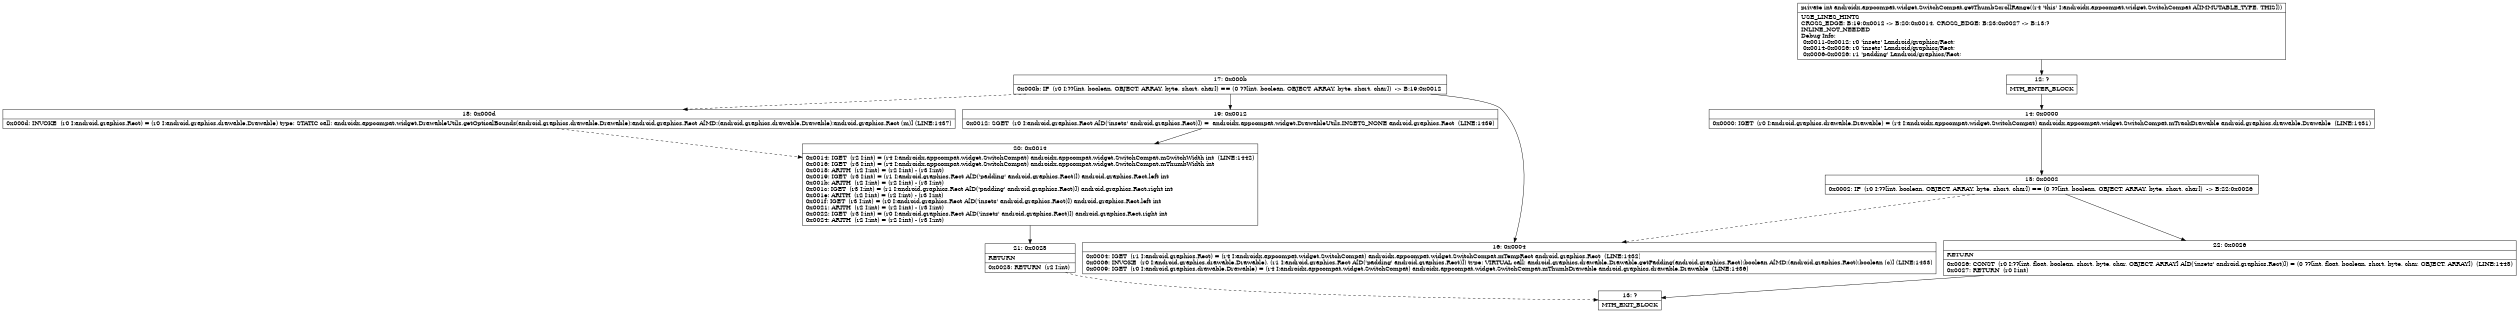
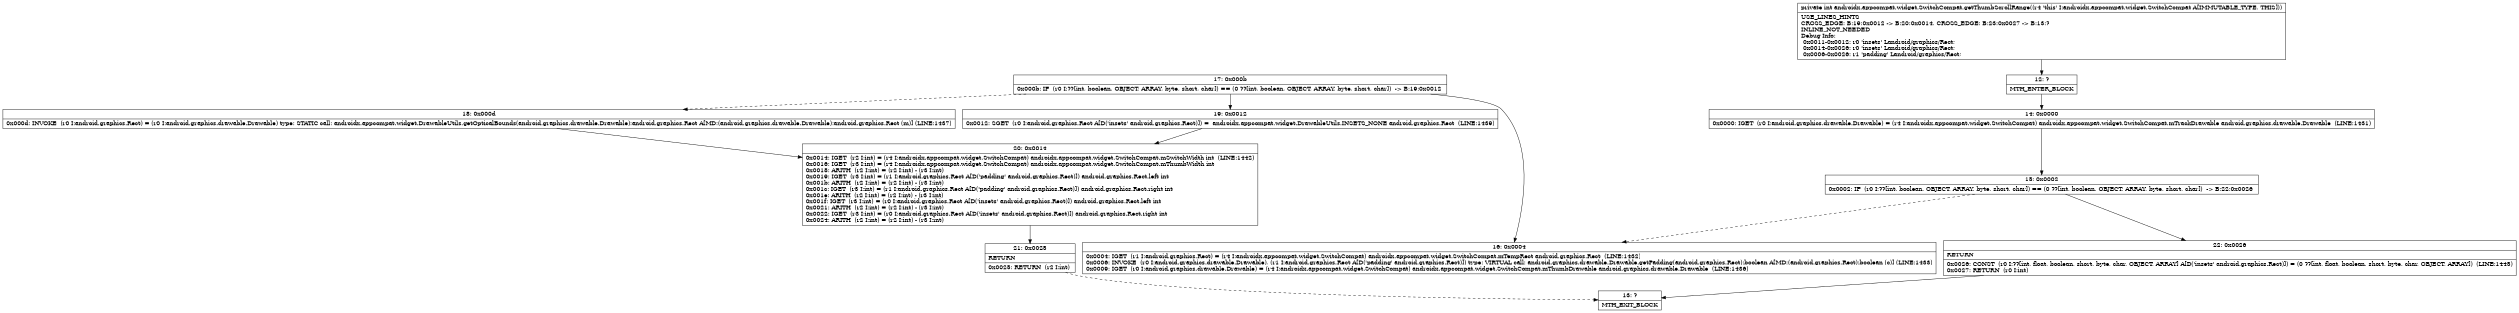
edge "18: 0x000d" -> "20: 0x0014": style dashed -> solid
